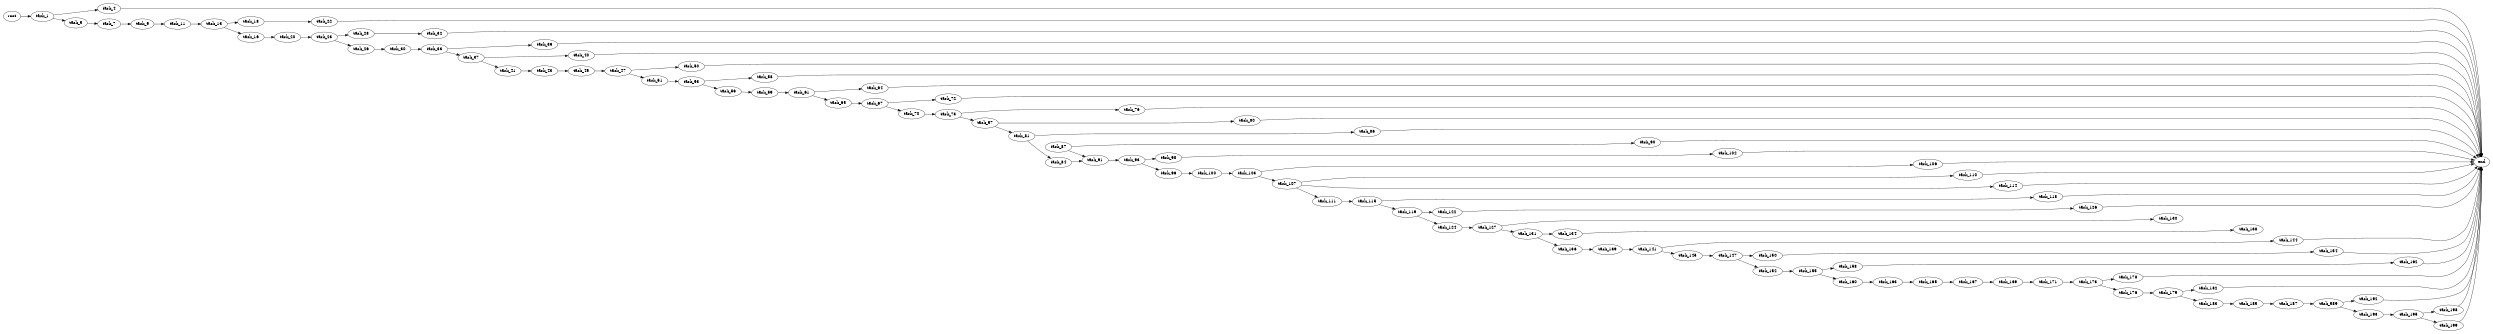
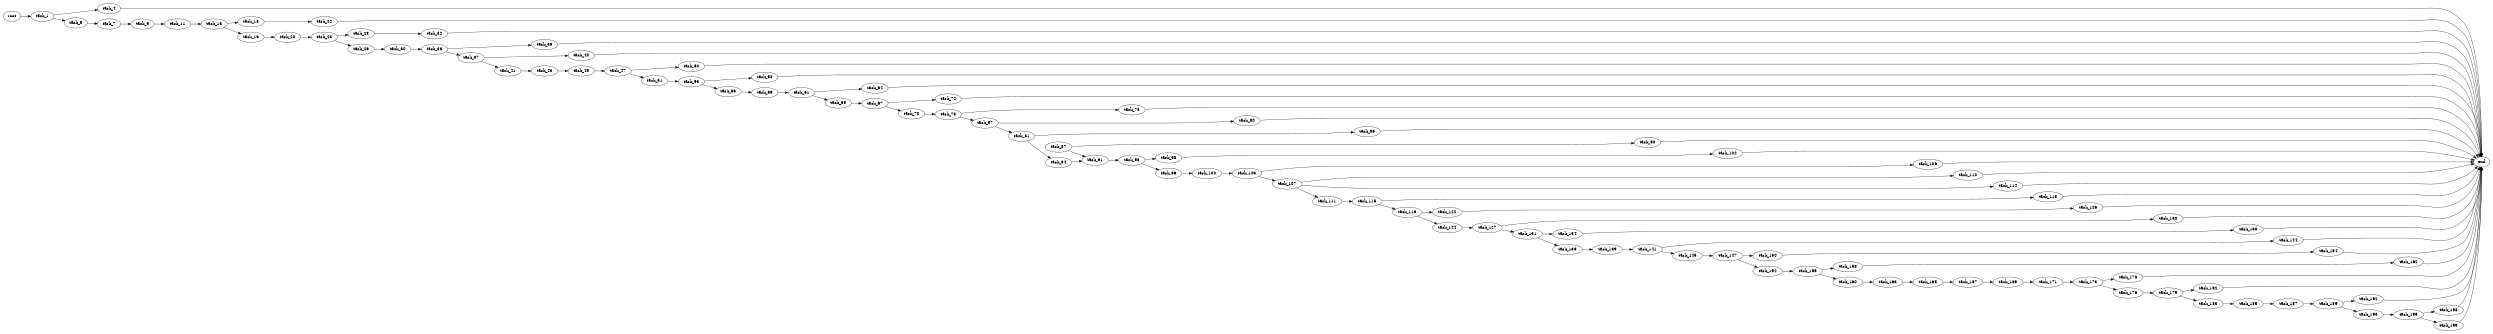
edge "task_130" -> "end": added
edge "task_138" -> "end": added
node "task_589": label "task_589" -> "task_189"
